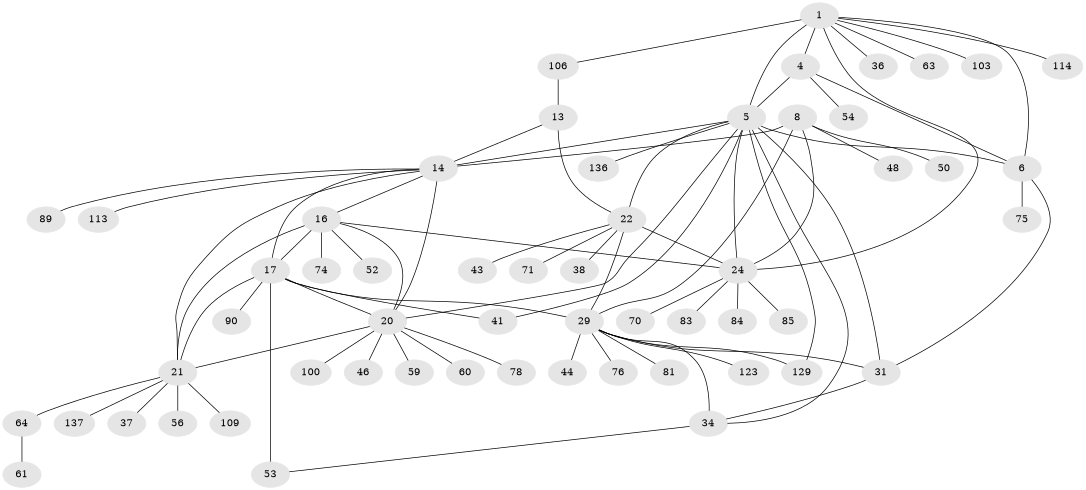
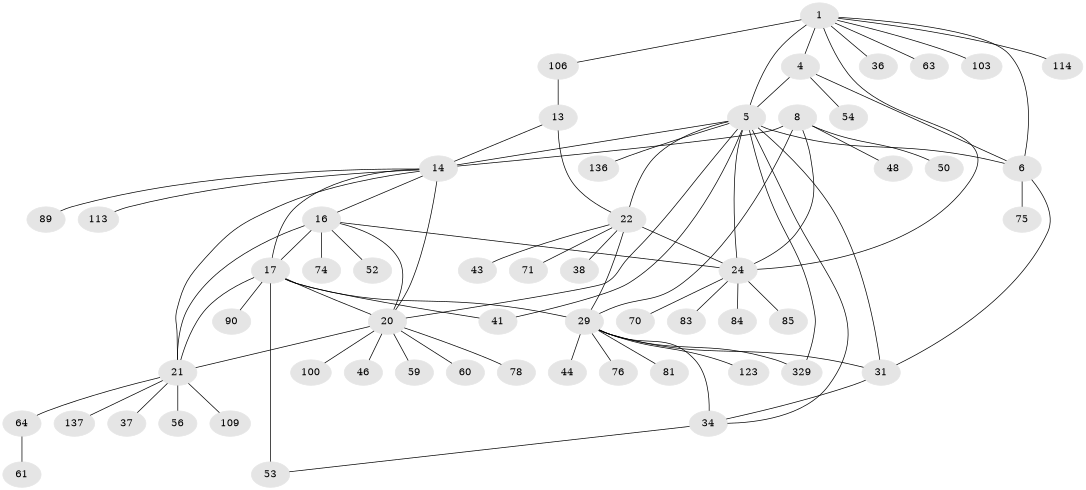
node "129": label "129" -> "329"
